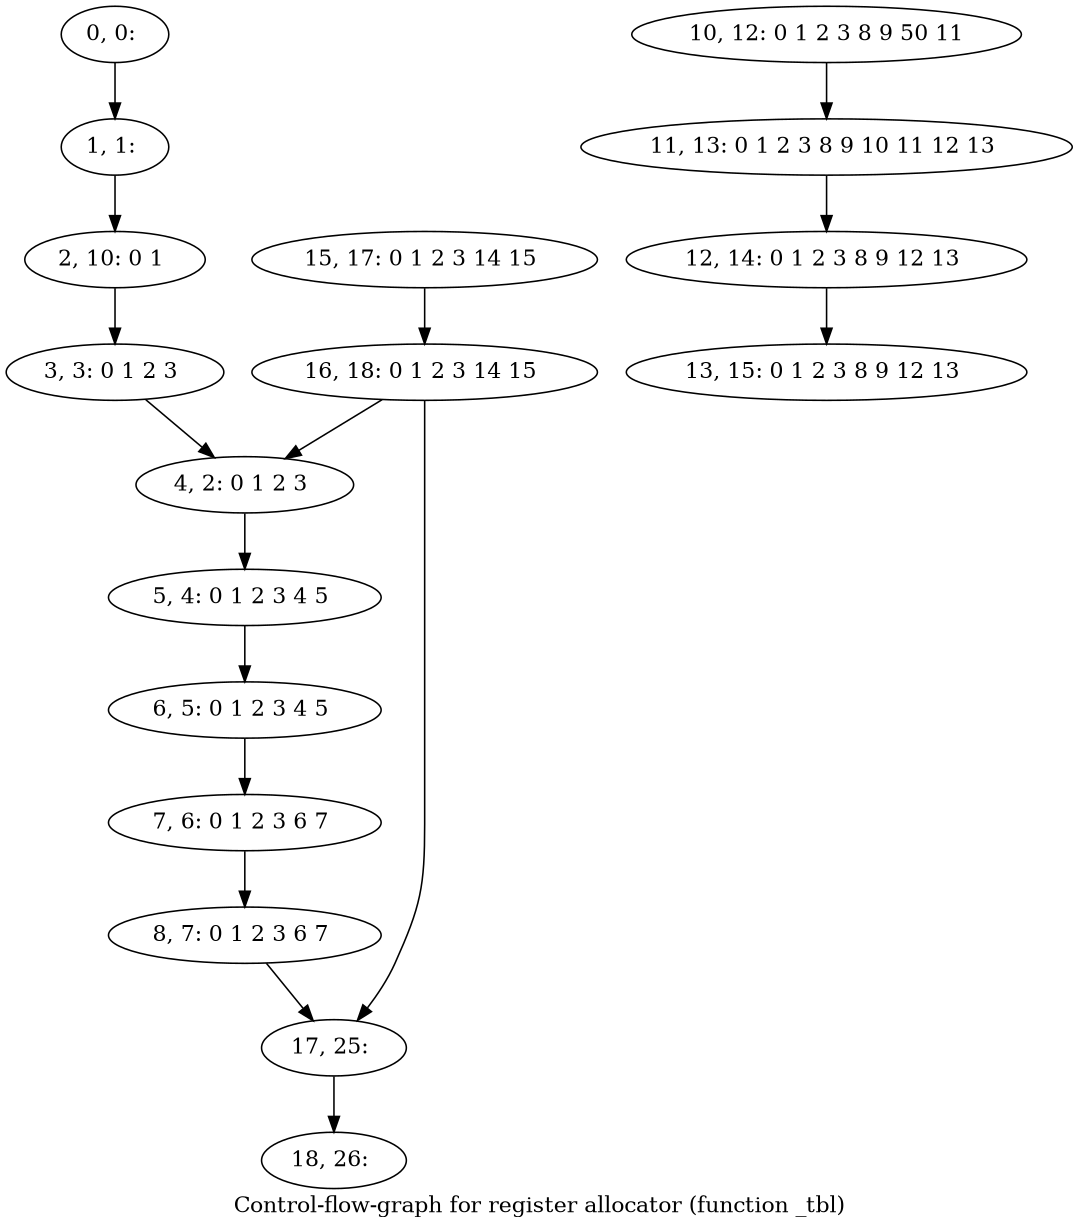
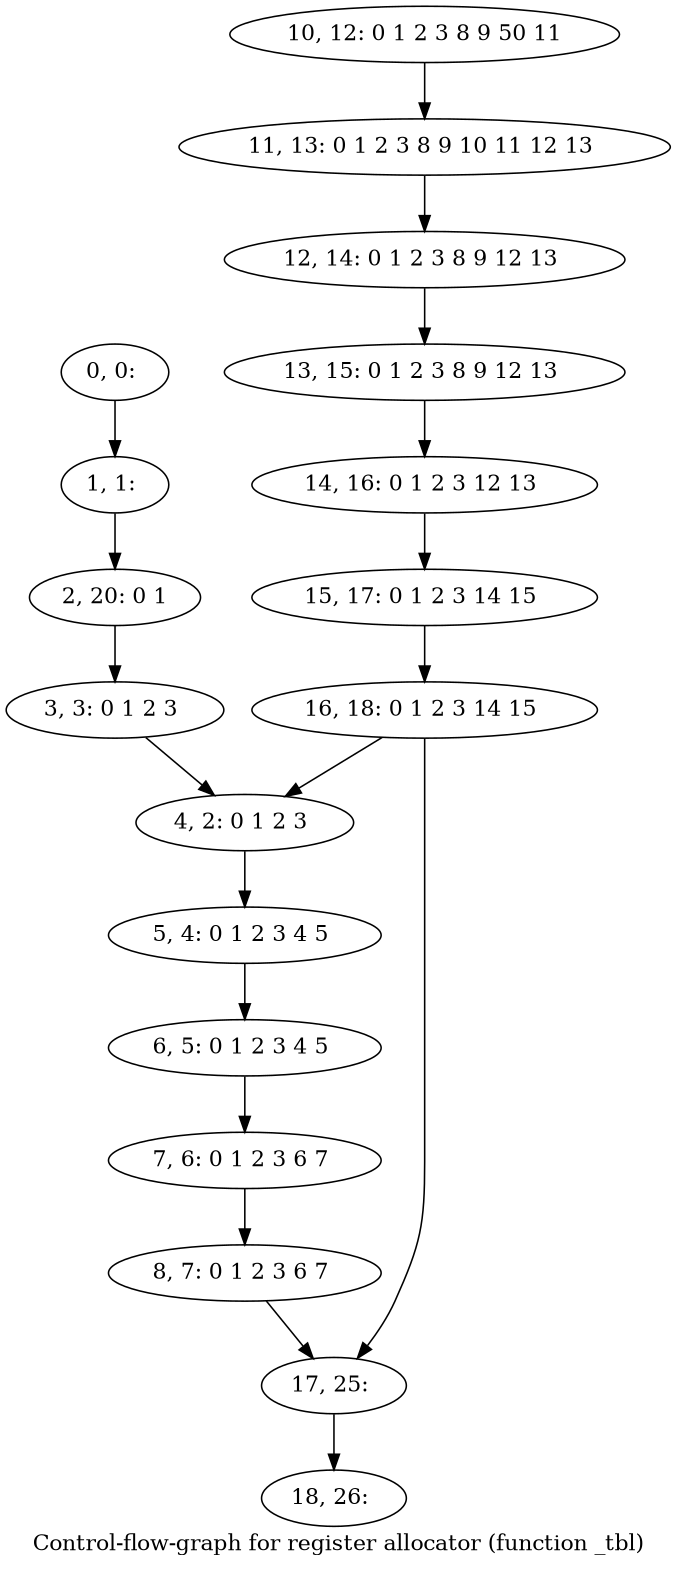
node "2, 10: 0 1": label "2, 10: 0 1" -> "2, 20: 0 1"
node "14, 16: 0 1 2 3 12 13": added
